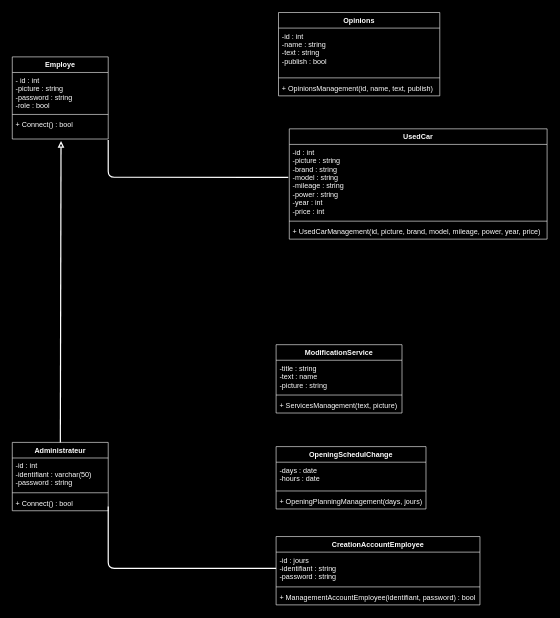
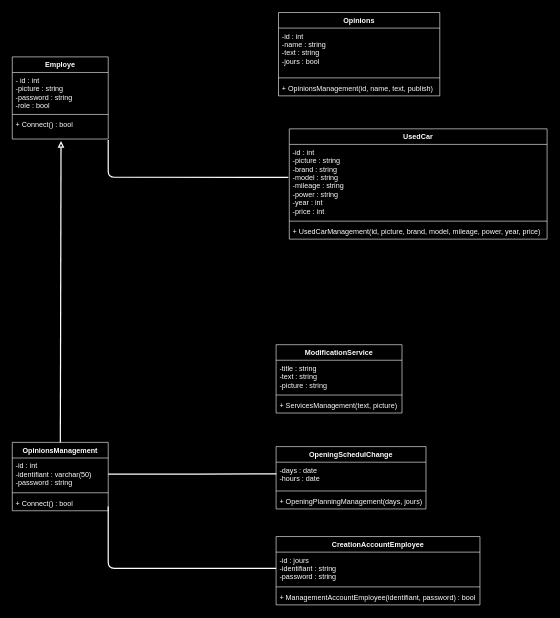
node "-id : int -name : string -text : string -publish : bool": label "-id : int -name : string -text : string -publish : bool" -> "-id : int -name : string -text : string -jours : bool"
node "-title : string -text : name -picture : string": label "-title : string -text : name -picture : string" -> "-title : string -text : string -picture : string"
node "Administrateur": label "Administrateur" -> "OpinionsManagement"
edge "-id : int -identifiant : varchar(50) -password : string" -- "-days : date -hours : date": added
